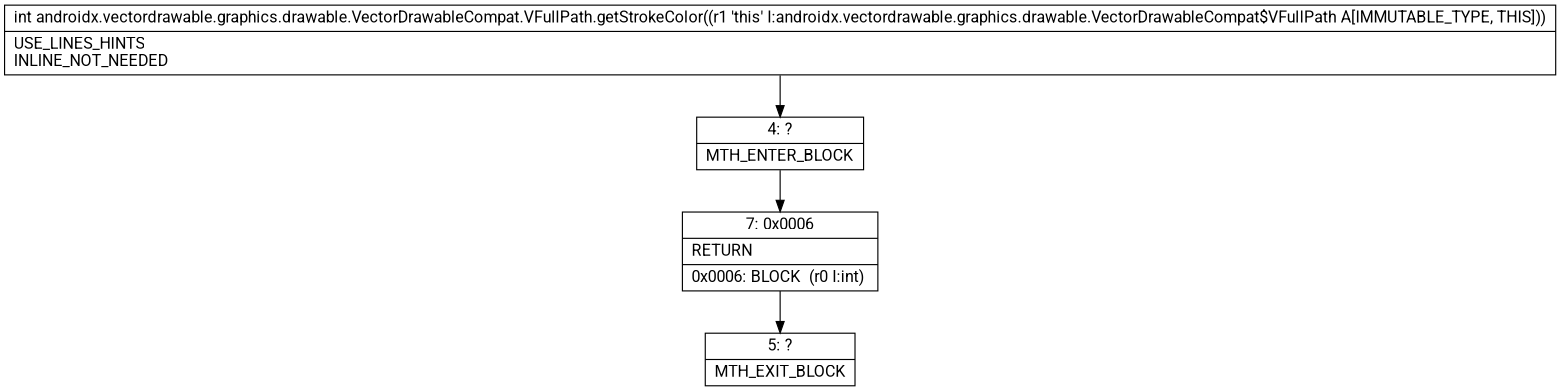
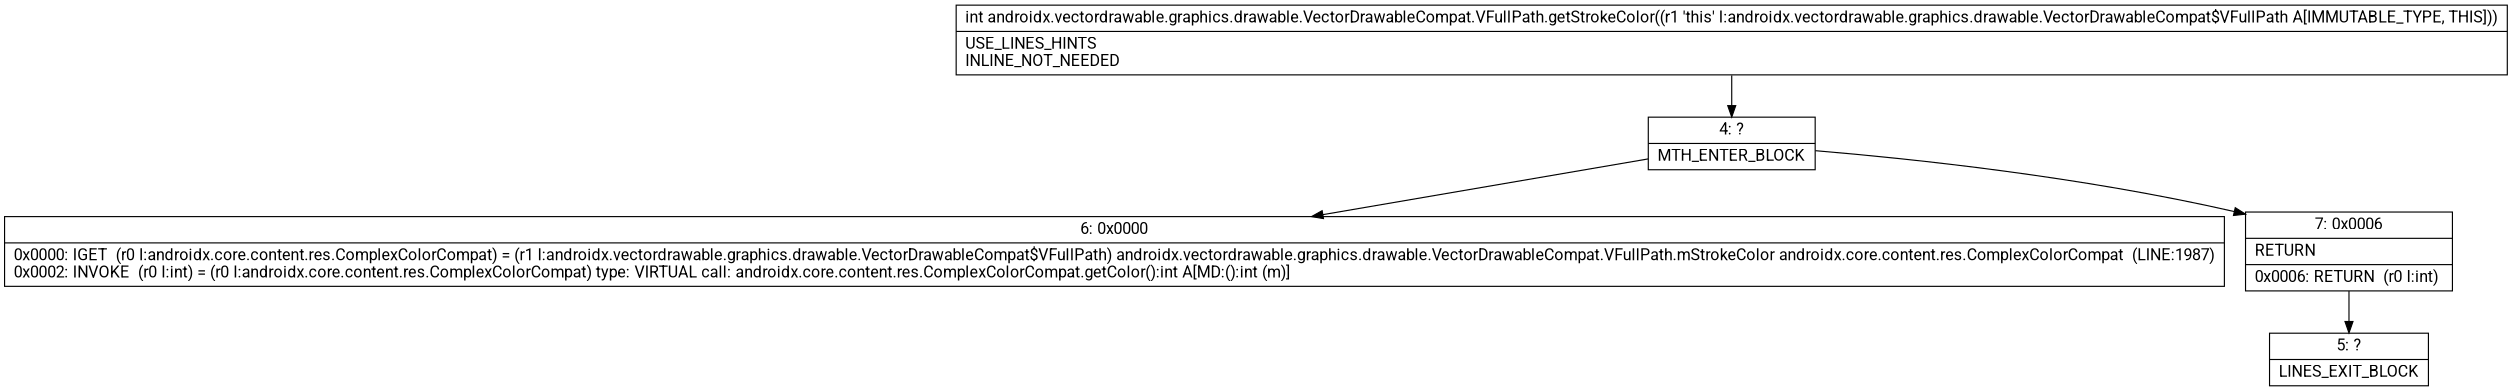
node "6: 0x0000": added
node "7: 0x0006": text "0x0006: BLOCK  (r0 I:int)" -> "0x0006: RETURN  (r0 I:int)"
node "5: ?": text "MTH_EXIT_BLOCK" -> "LINES_EXIT_BLOCK"
